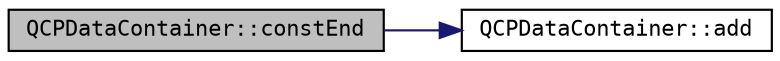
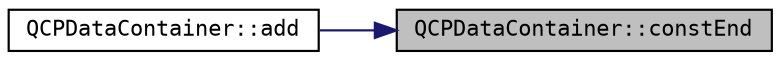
edge "QCPDataContainer::constEnd" -> "QCPDataContainer::add": reversed
